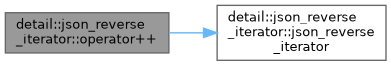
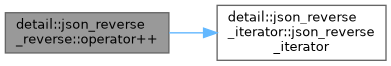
node "detail::json_reverse _iterator::operator++": label "detail::json_reverse _iterator::operator++" -> "detail::json_reverse _reverse::operator++"
